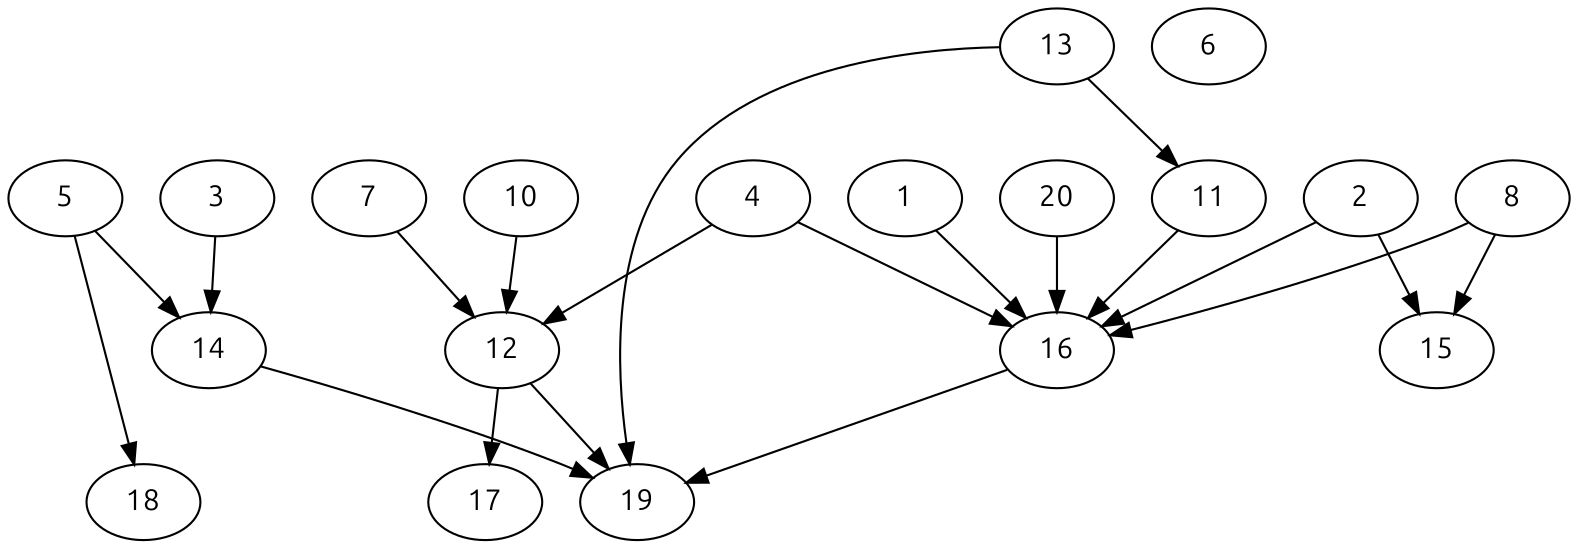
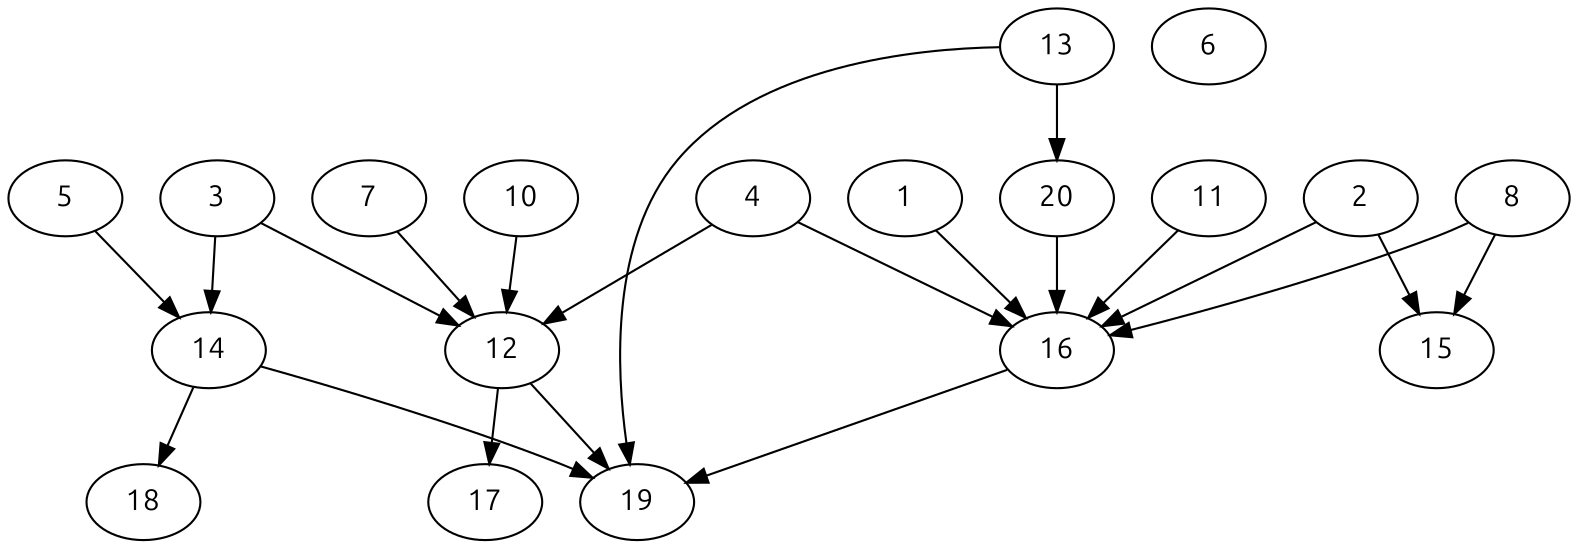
edge "13" -> "11": now "13" -> "20"
edge "3" -> "12": added
edge "5" -> "18": now "14" -> "18"
